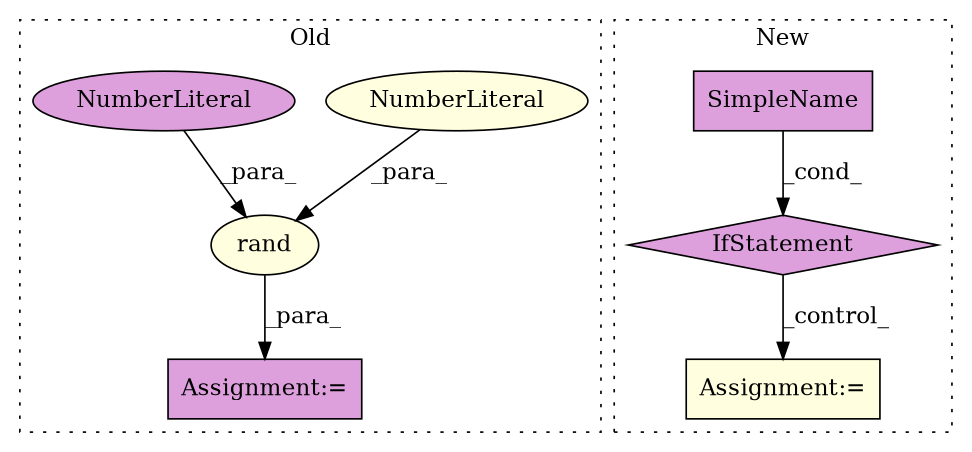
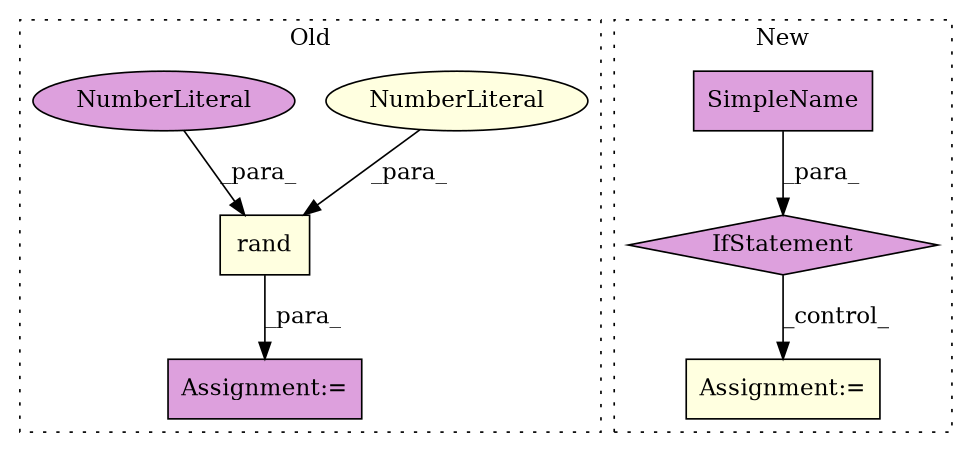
edge "SimpleName" -> "IfStatement": label "_cond_" -> "_para_"
node "rand": shape ellipse -> box
